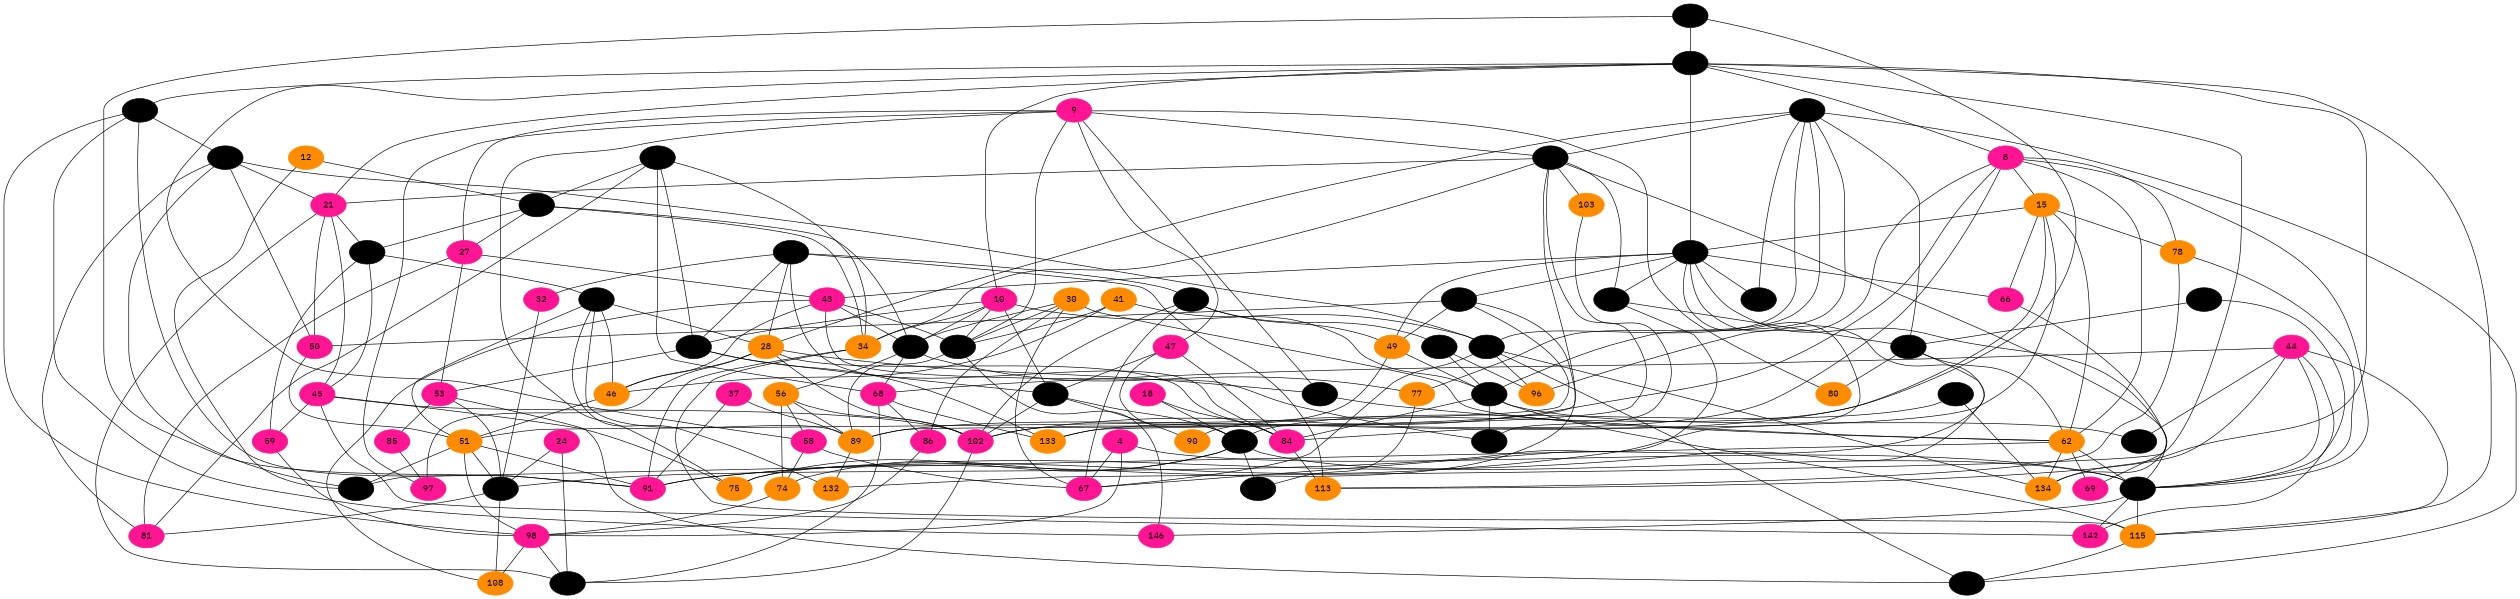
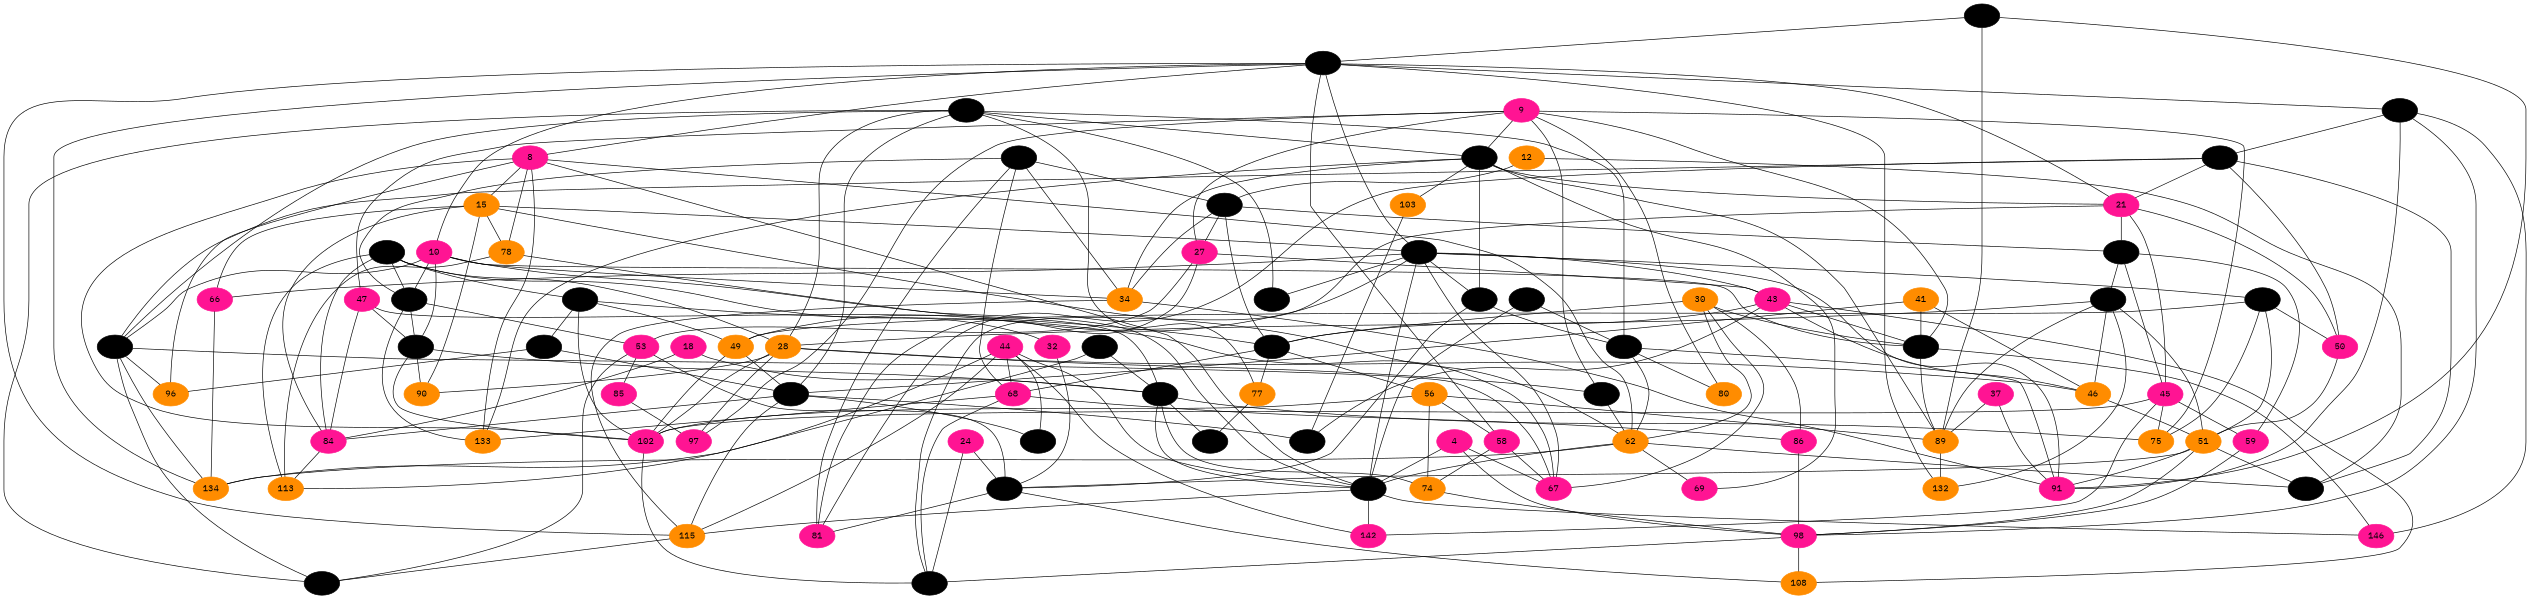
edge "28" -- "84": now "28" -- "90"
